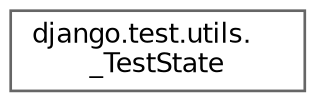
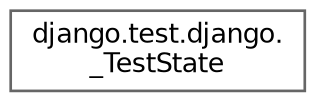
node "django.test.utils. _TestState": label "django.test.utils. _TestState" -> "django.test.django. _TestState"
